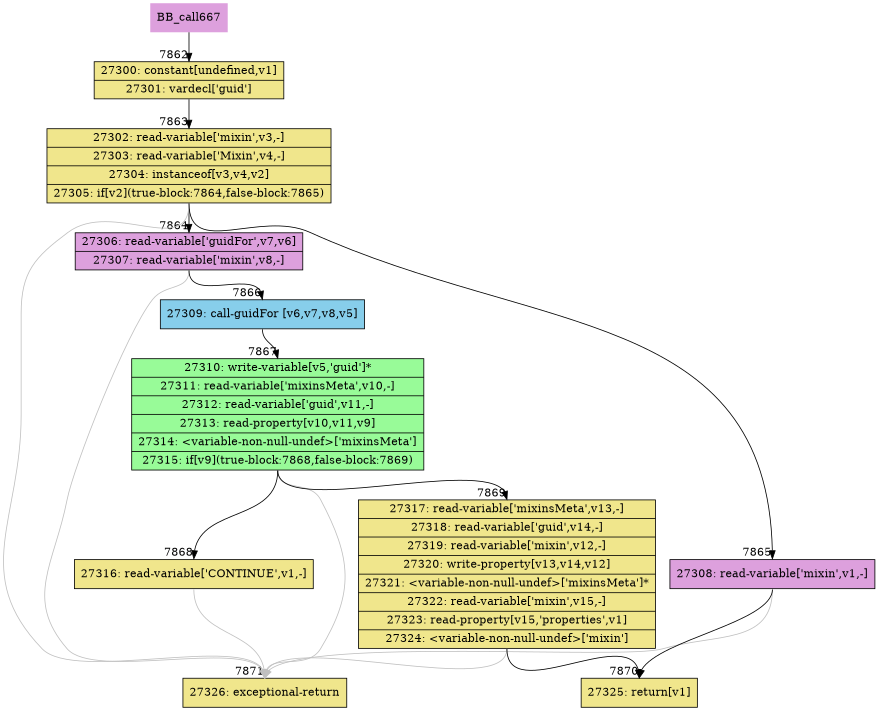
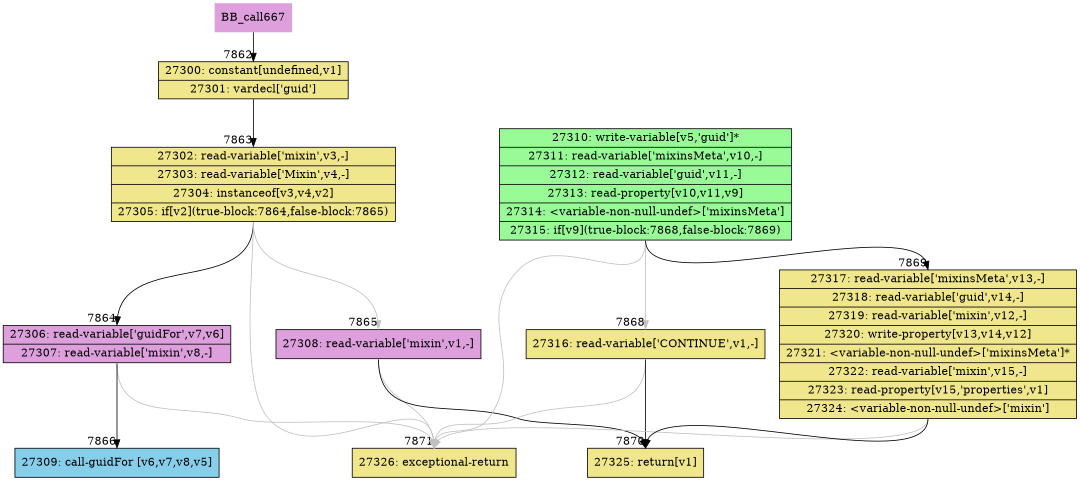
edge "27302: read-variable['mixin',v3,-]" -> "27308: read-variable['mixin',v1,-]": color black -> gray
edge "27309: call-guidFor [v6,v7,v8,v5]" -> "27310: write-variable[v5,'guid']*": removed
edge "27316: read-variable['CONTINUE',v1,-]" -> "27325: return[v1]": added
edge "27310: write-variable[v5,'guid']*" -> "27316: read-variable['CONTINUE',v1,-]": color black -> gray
